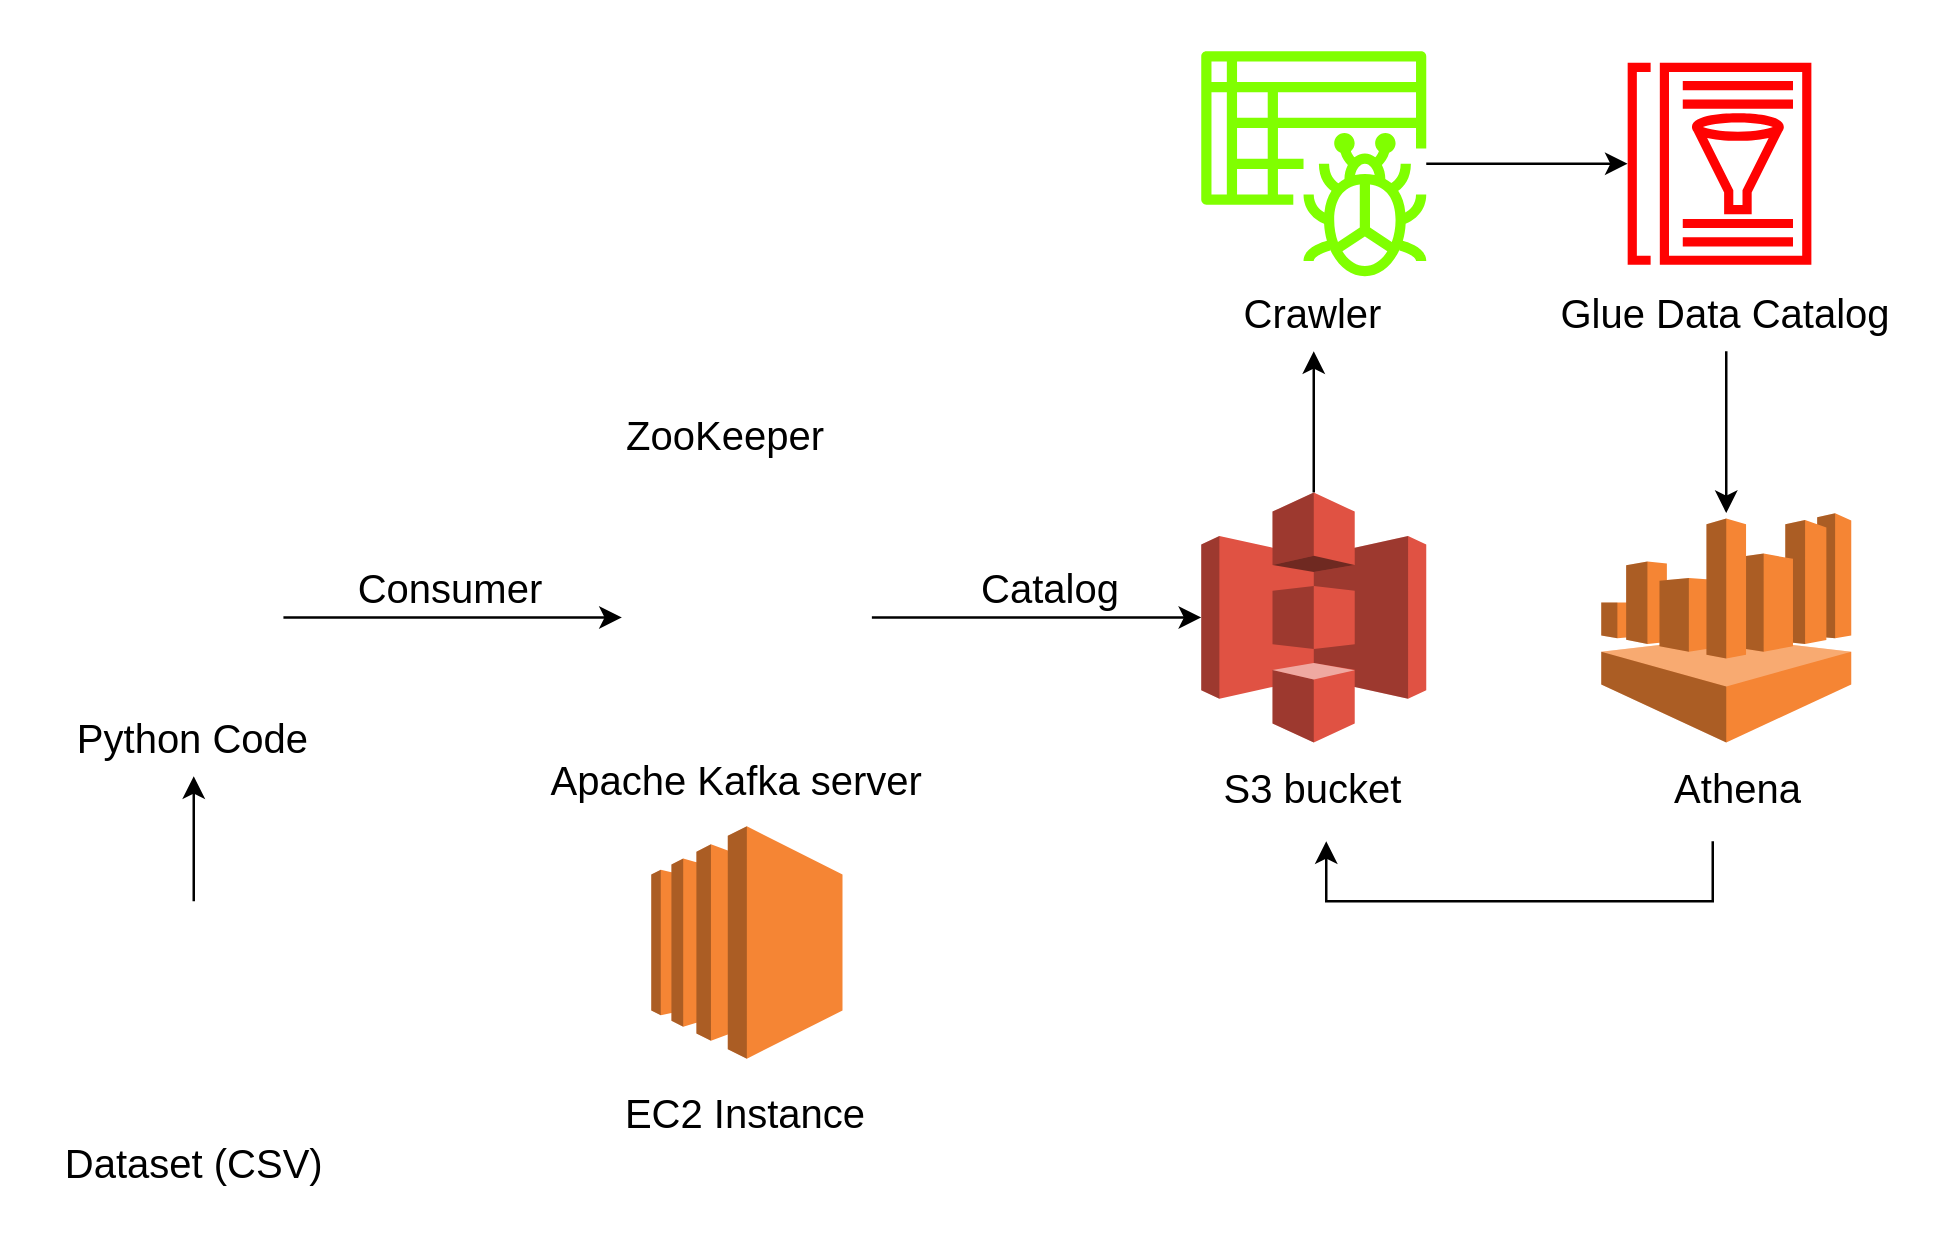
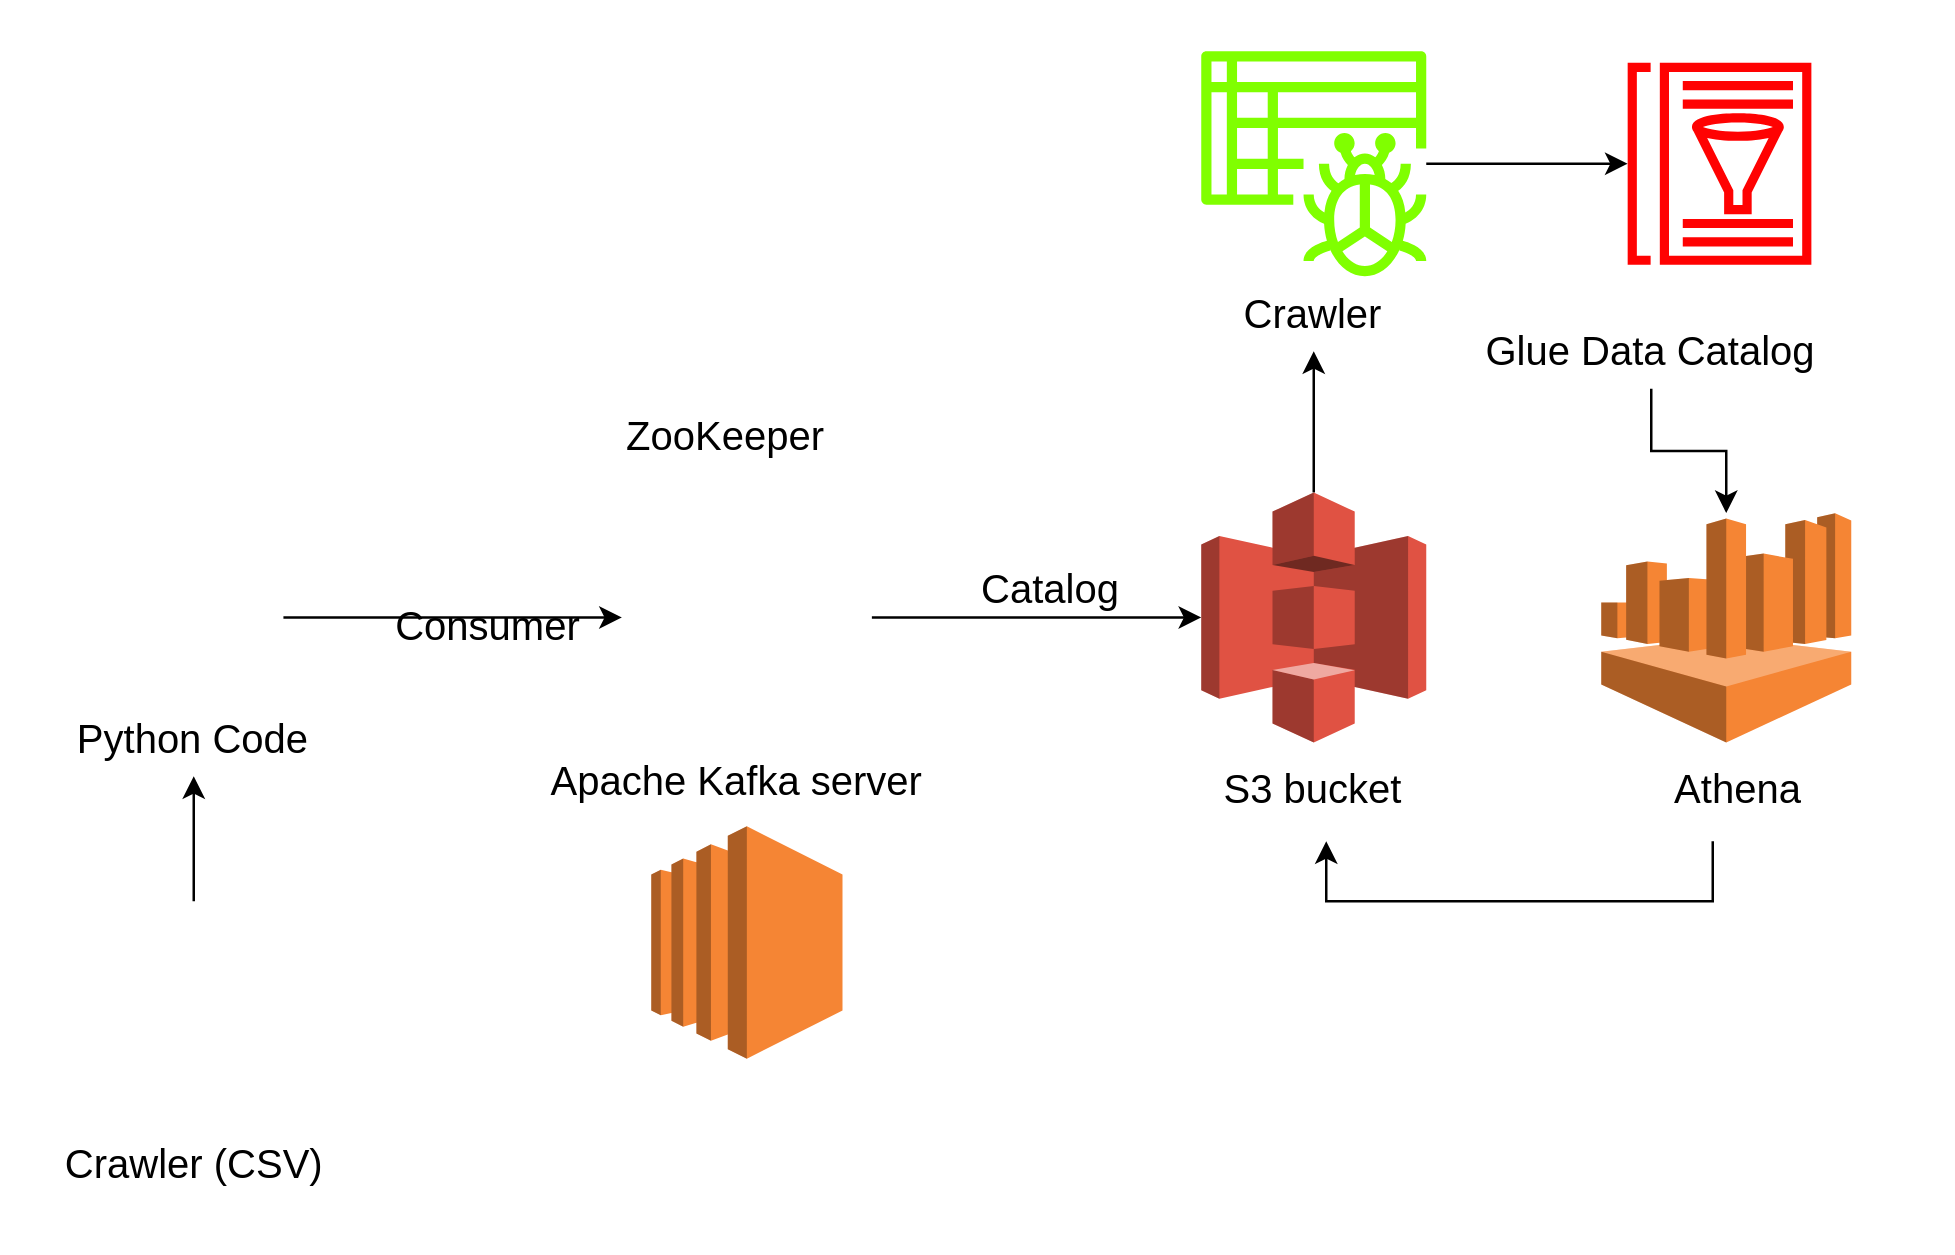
node "Glue Data Catalog": moved (1726, 314) -> (1651, 351)
node "Consumer": moved (451, 589) -> (489, 626)
node "EC2 Instance": removed
node "Dataset (CSV)": label "Dataset (CSV)" -> "Crawler (CSV)"
